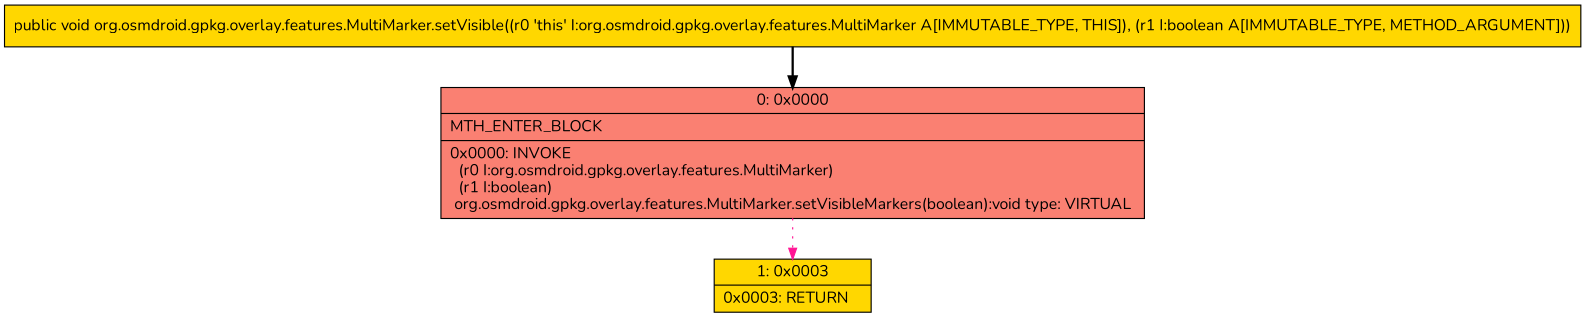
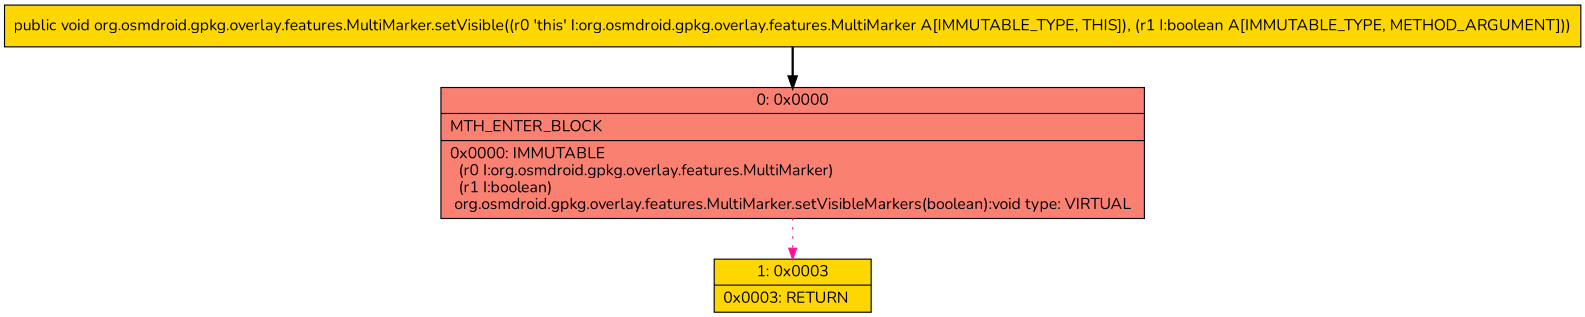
node "0: 0x0000": text "0x0000: INVOKE" -> "0x0000: IMMUTABLE"
